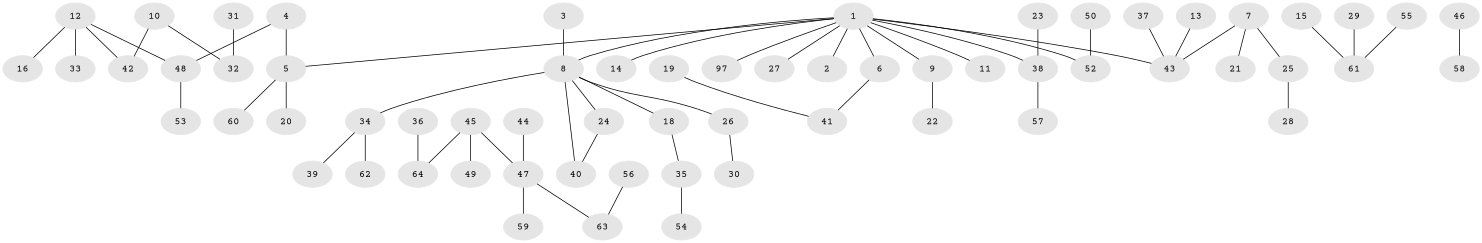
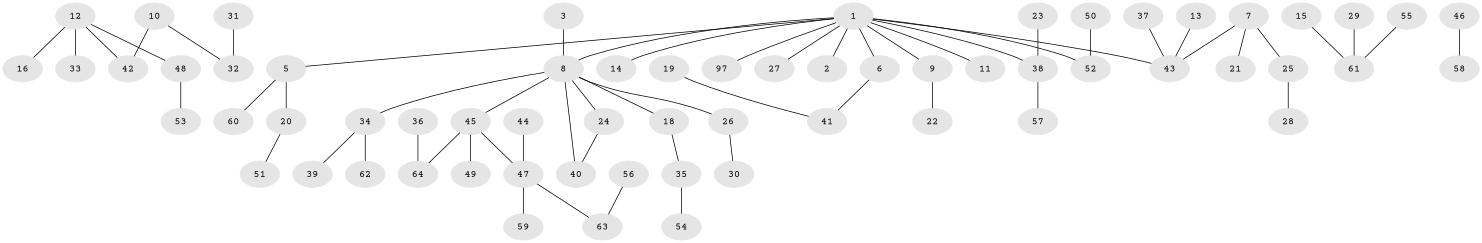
node "4": removed
edge "8" -- "45": added
node "51": added
